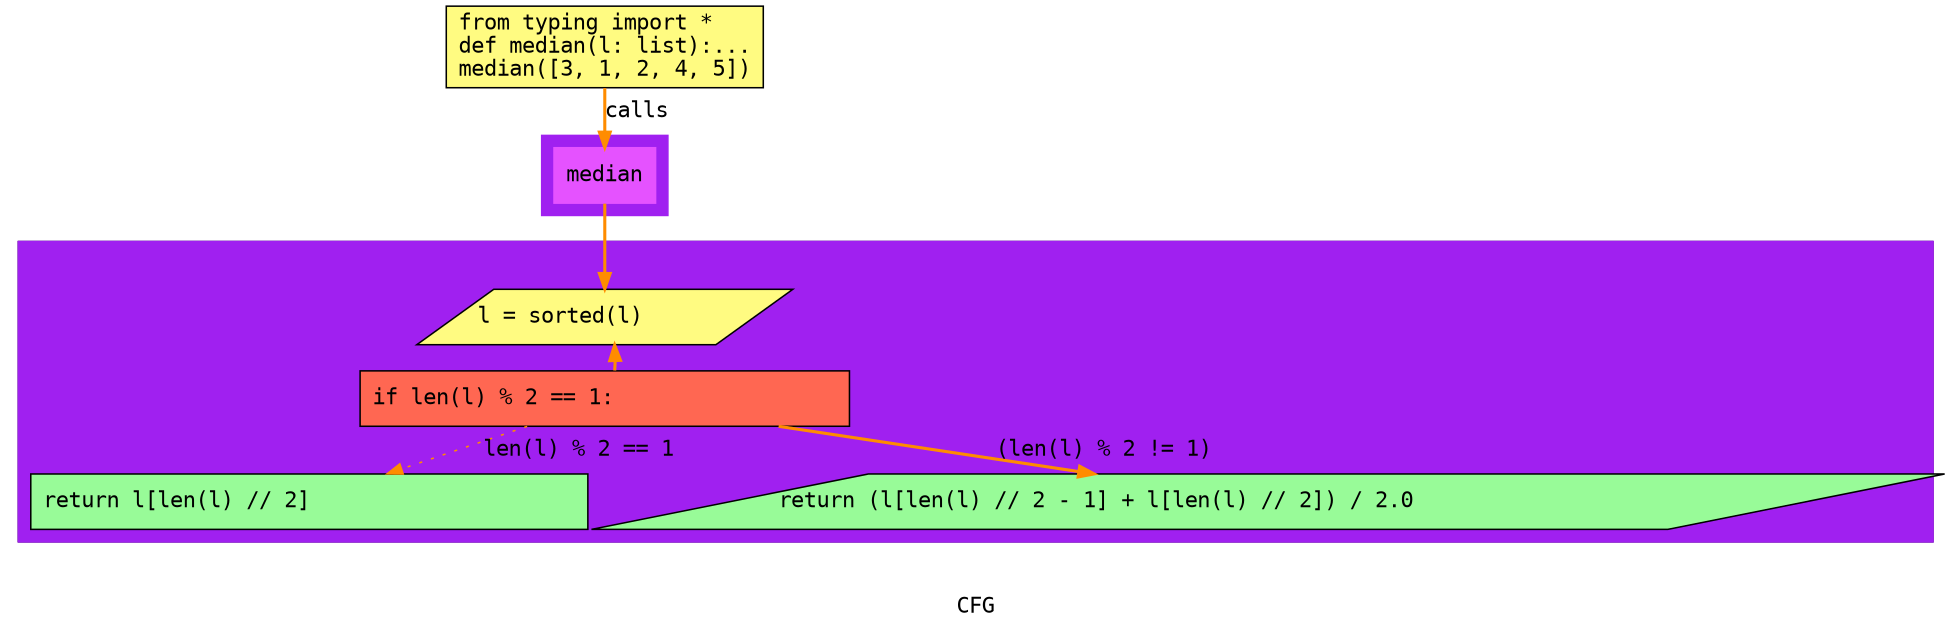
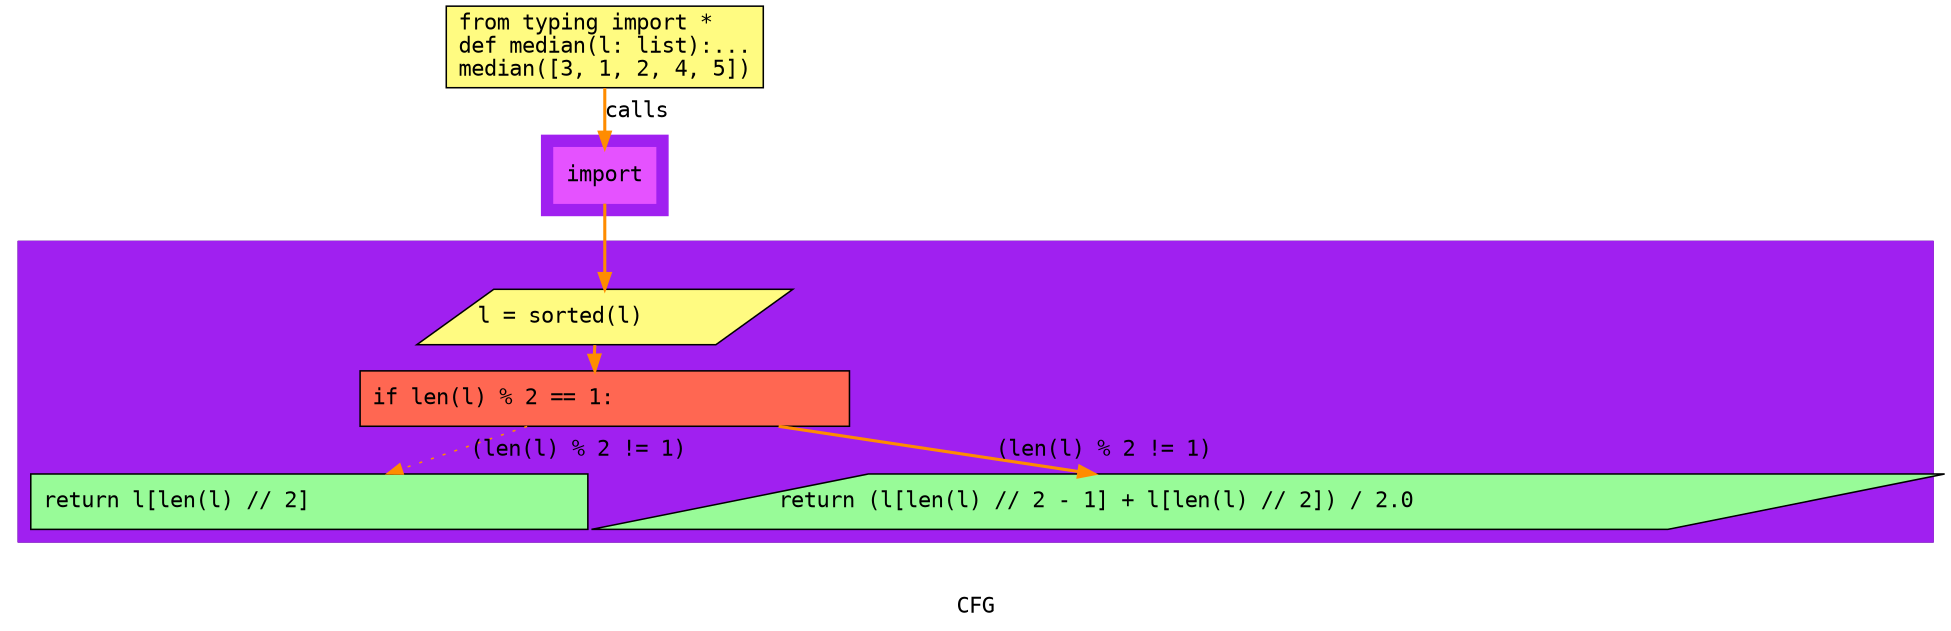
node "median": label "median" -> "import"
edge "if len(l) % 2 == 1:" -> "l = sorted(l)": reversed
edge "if len(l) % 2 == 1:" -> "return l[len(l) // 2]": label "len(l) % 2 == 1" -> "(len(l) % 2 != 1)"
